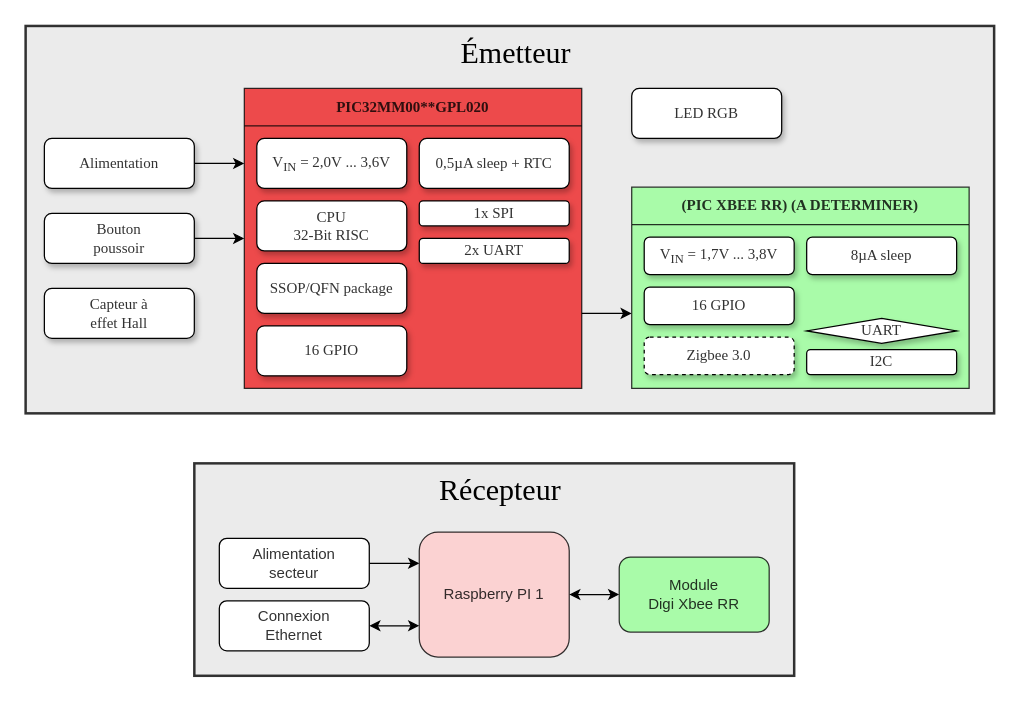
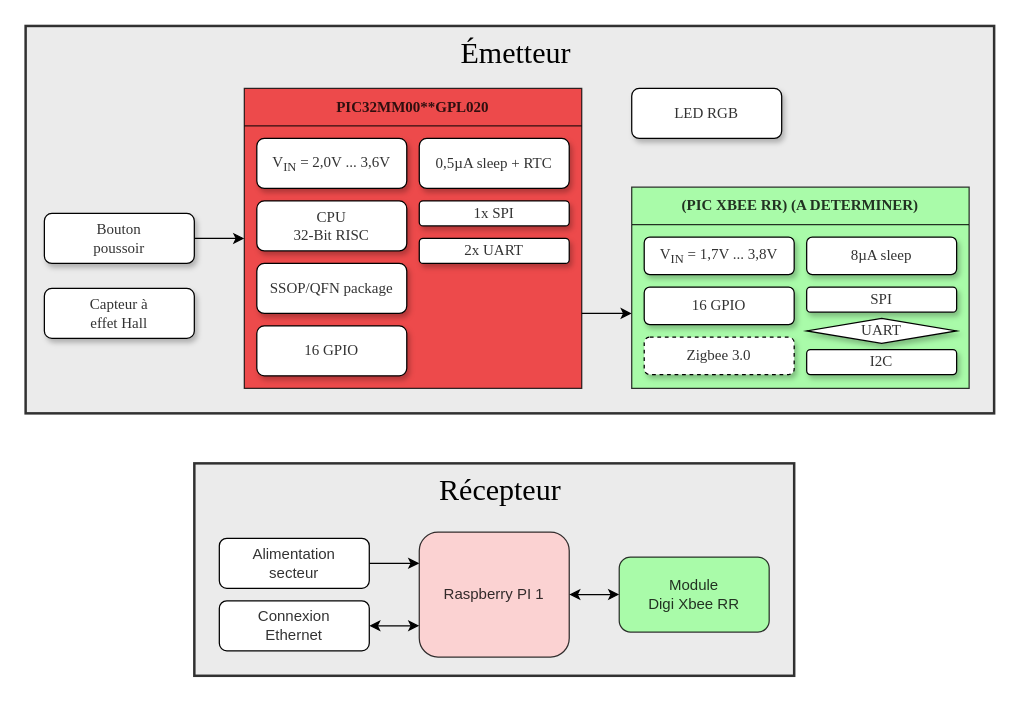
node "Alimentation": removed
edge "Alimentation" -> "PIC32MM00**GPL020": removed
node "SPI": added
